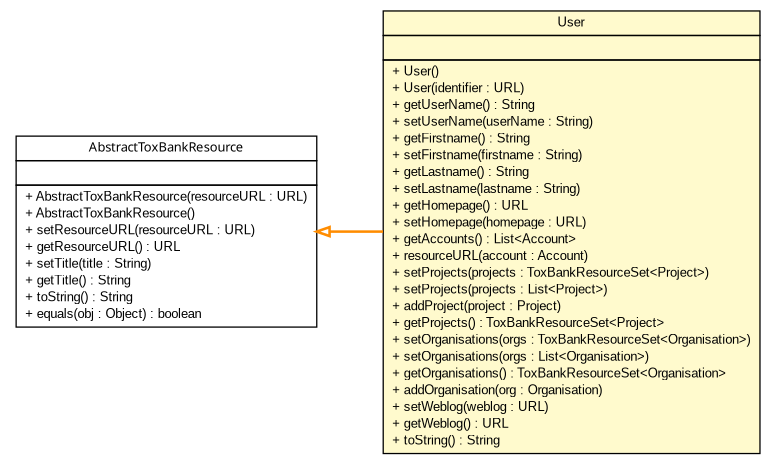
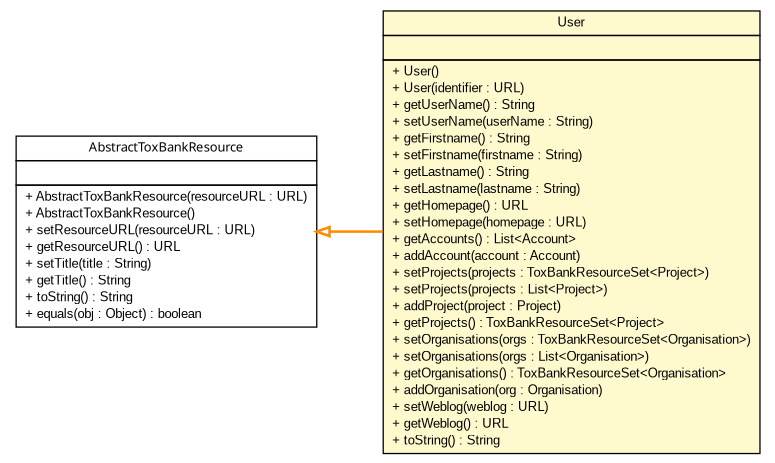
node "User": text "+ resourceURL(account : Account)" -> "+ addAccount(account : Account)"
